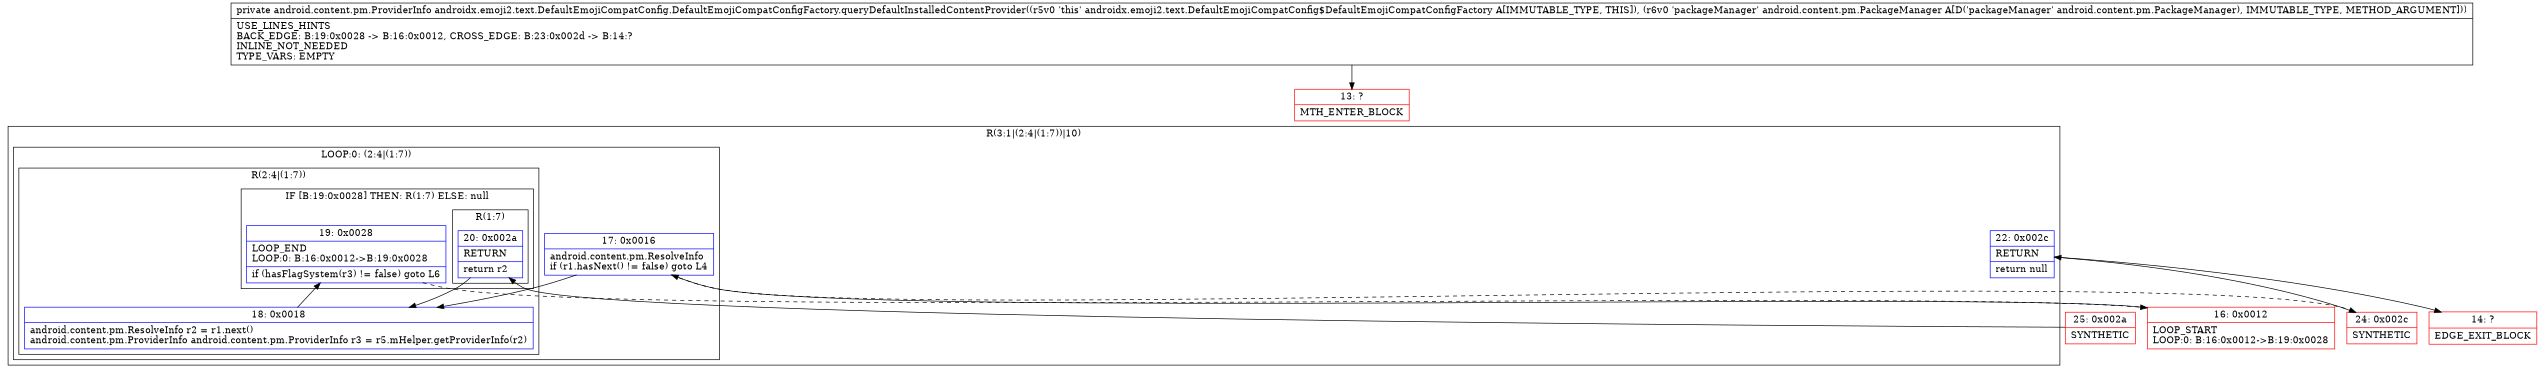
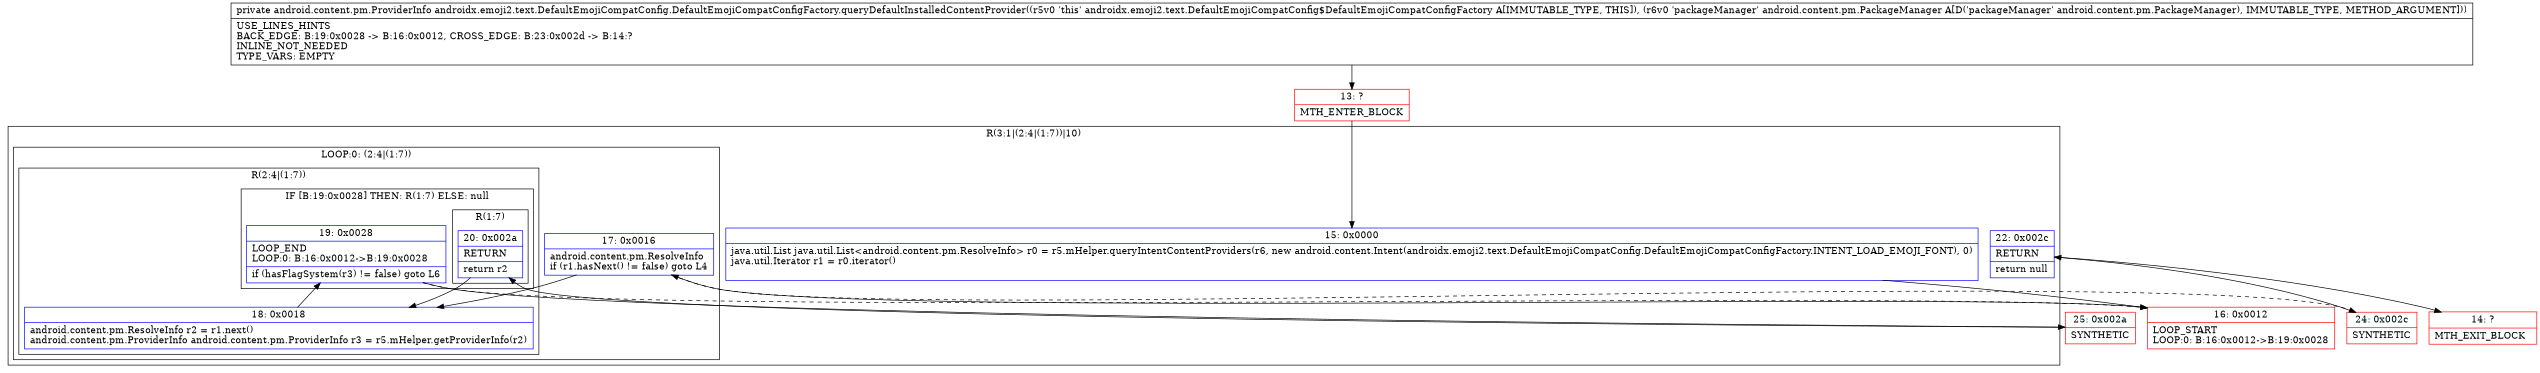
node "15: 0x0000": added
edge "19: 0x0028" -> "25: 0x002a": added
node "14: ?": text "EDGE_EXIT_BLOCK" -> "MTH_EXIT_BLOCK"
